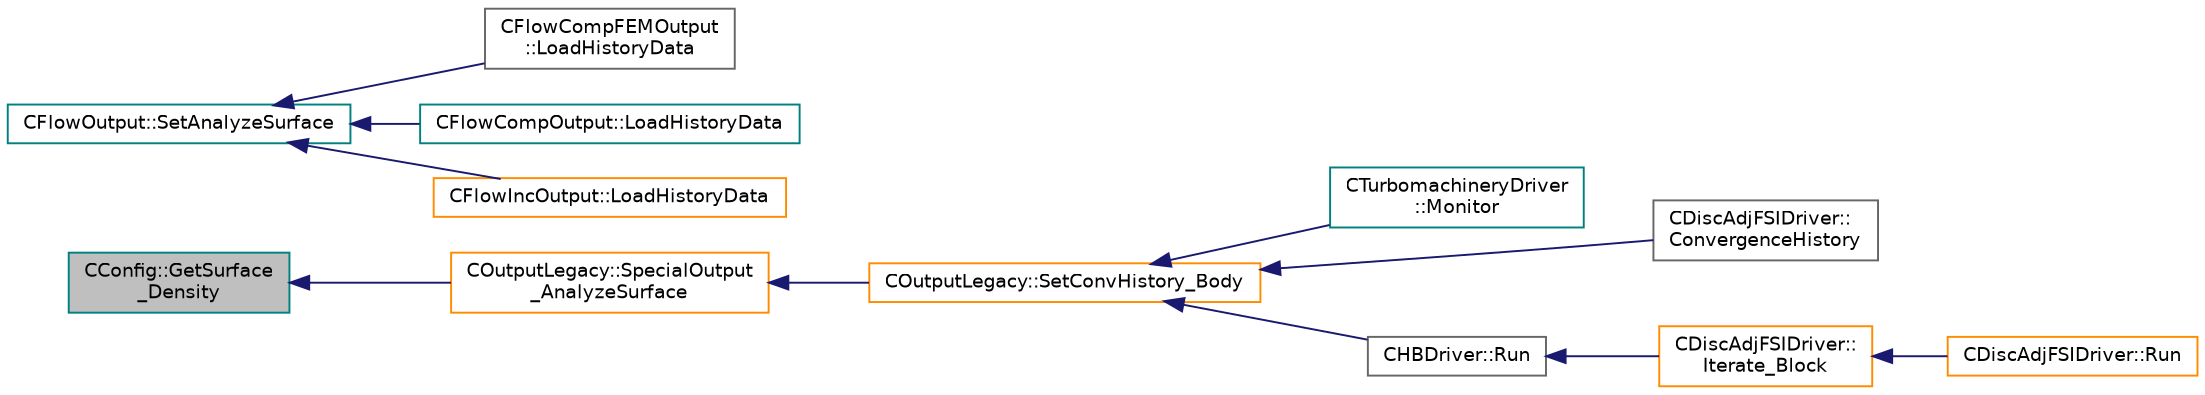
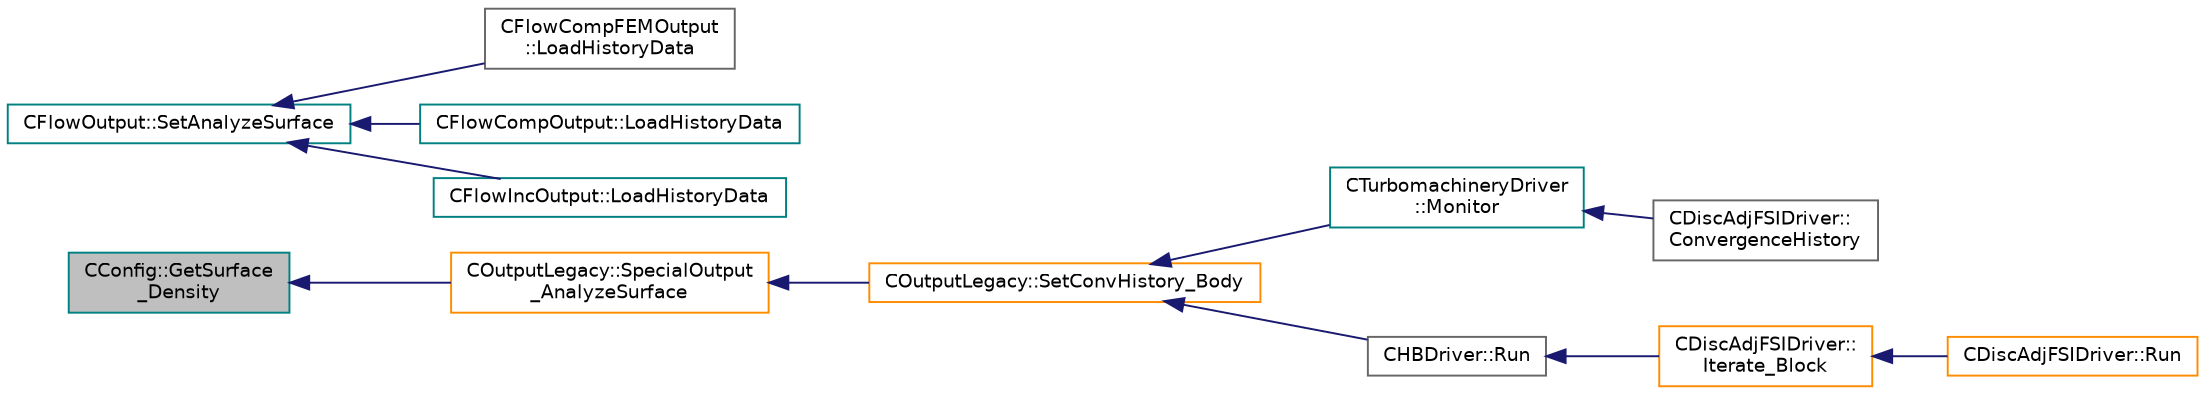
node "CFlowIncOutput::LoadHistoryData": color darkorange -> teal
edge "CDiscAdjFSIDriver:: ConvergenceHistory" -> "COutputLegacy::SetConvHistory_Body": now "CDiscAdjFSIDriver:: ConvergenceHistory" -> "CTurbomachineryDriver ::Monitor"
